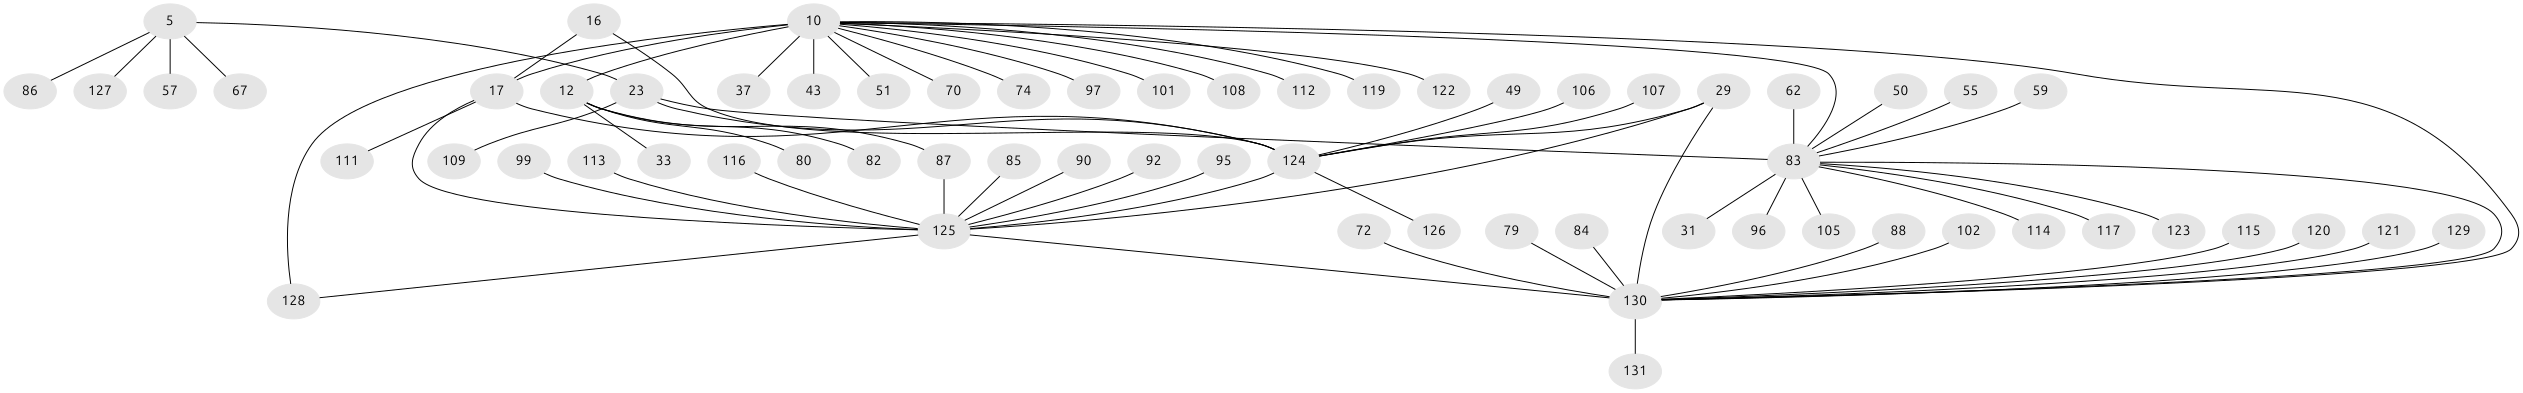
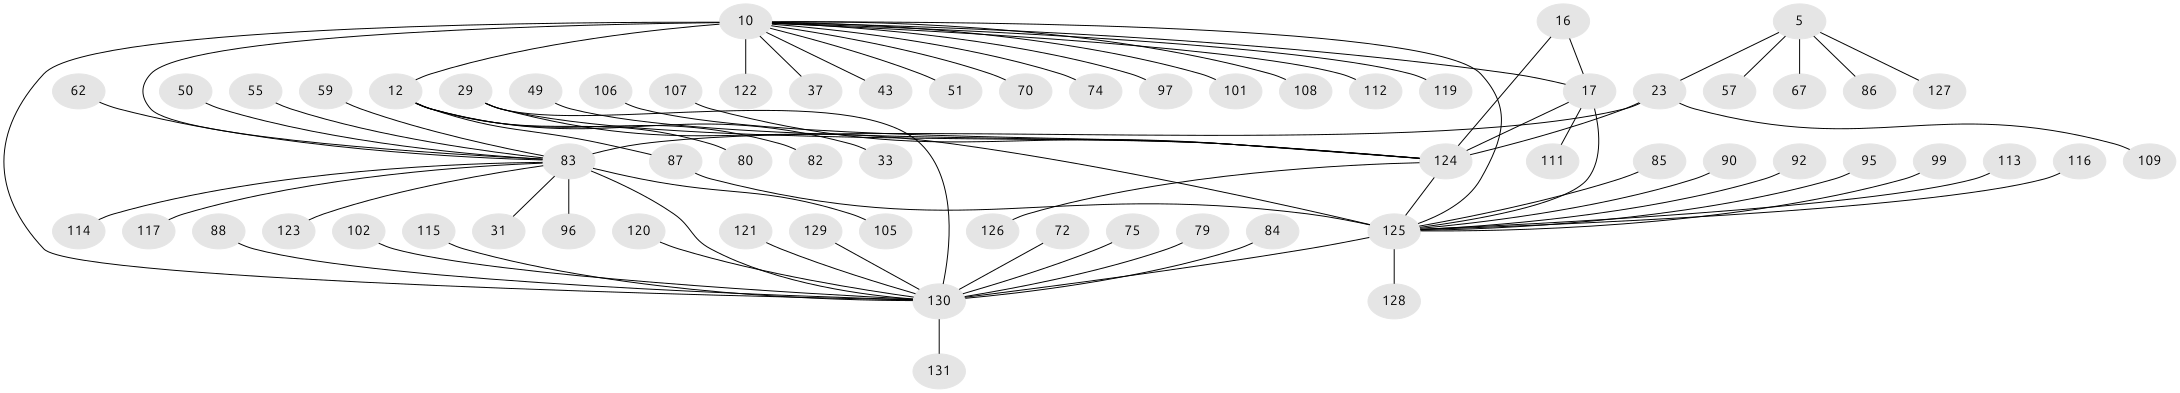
edge "10" -- "128": now "10" -- "125"
node "75": added
